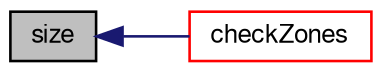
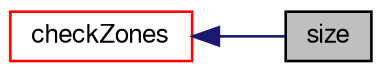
edge "checkZones" -> "size": reversed
